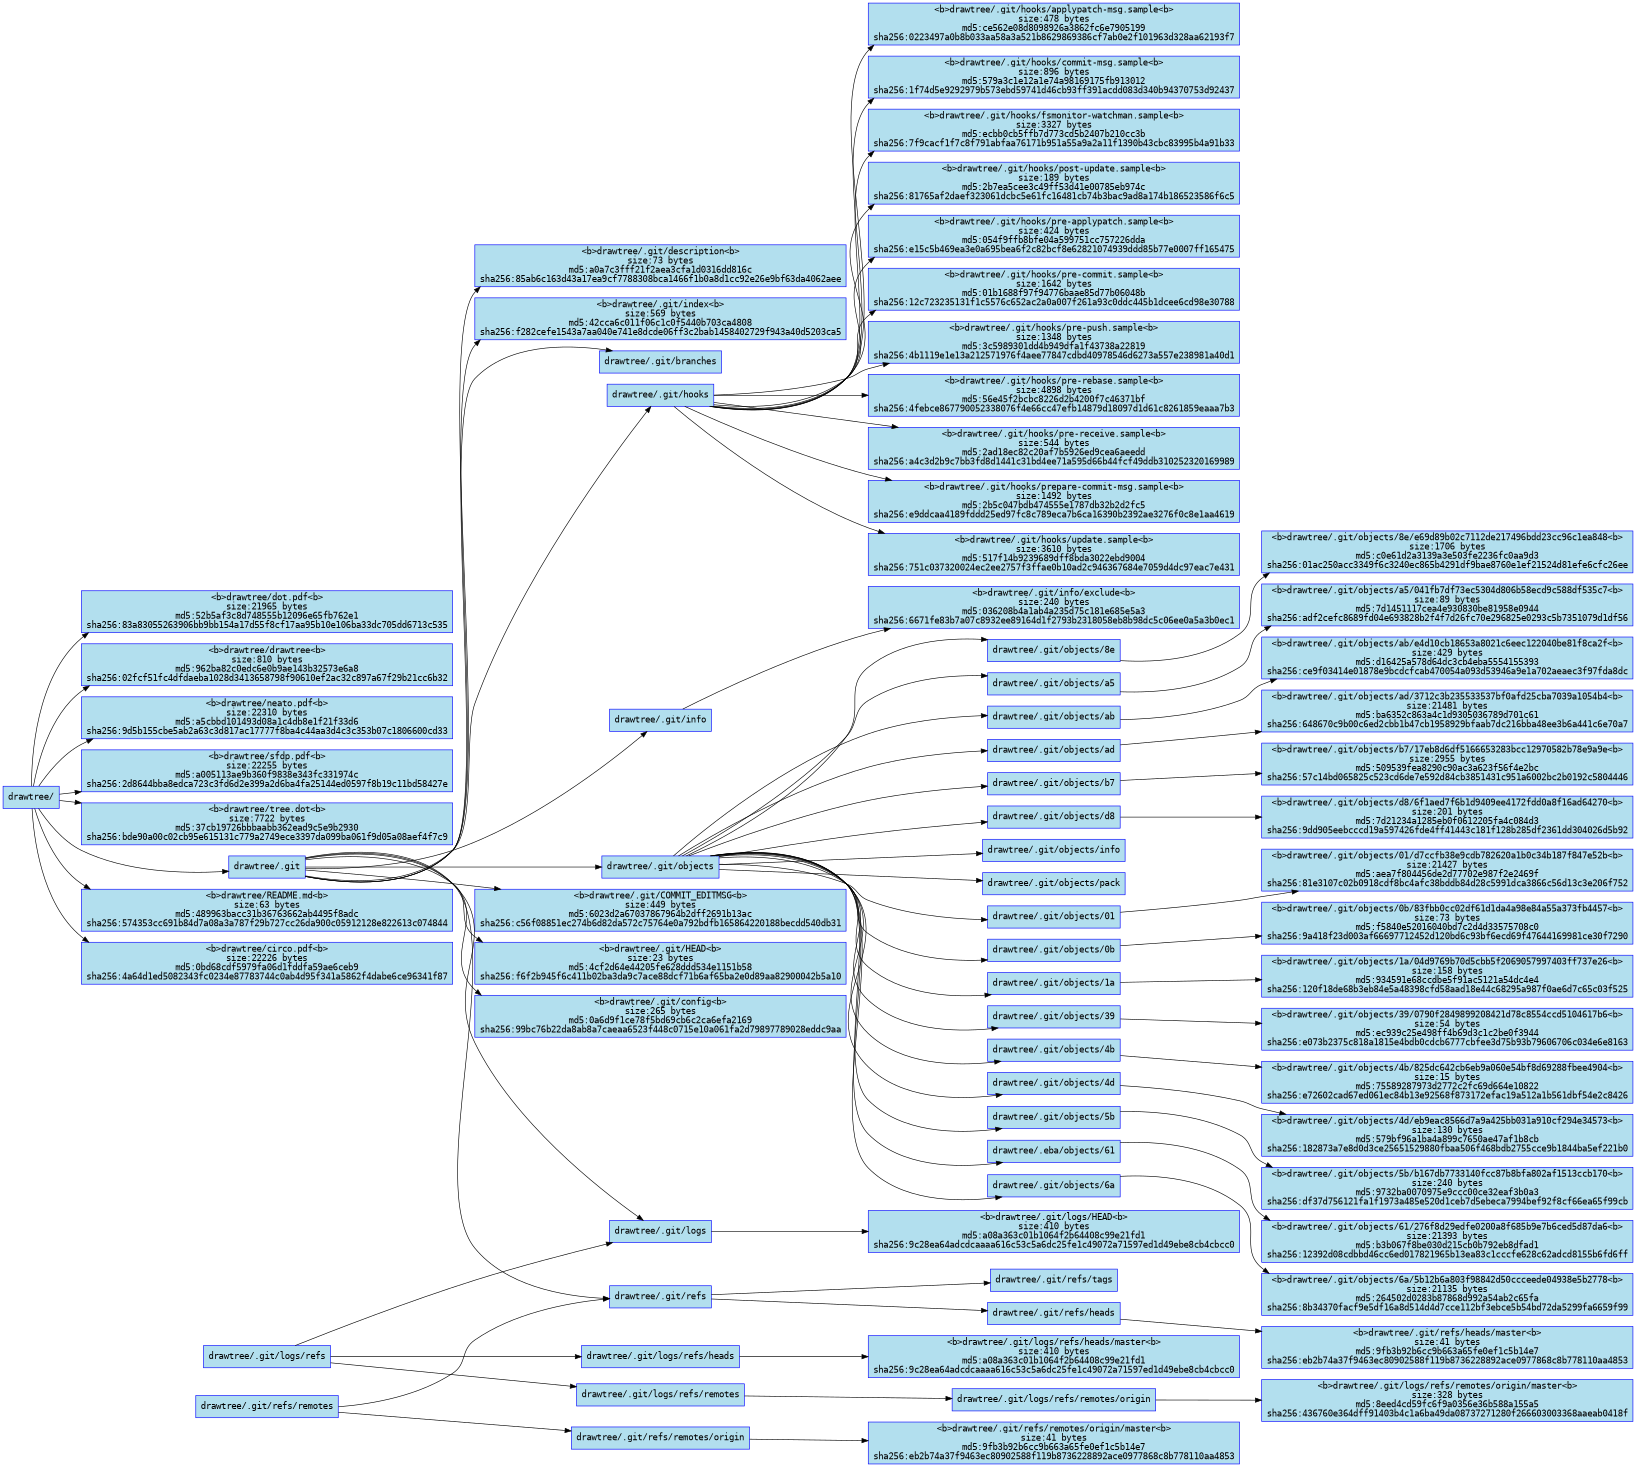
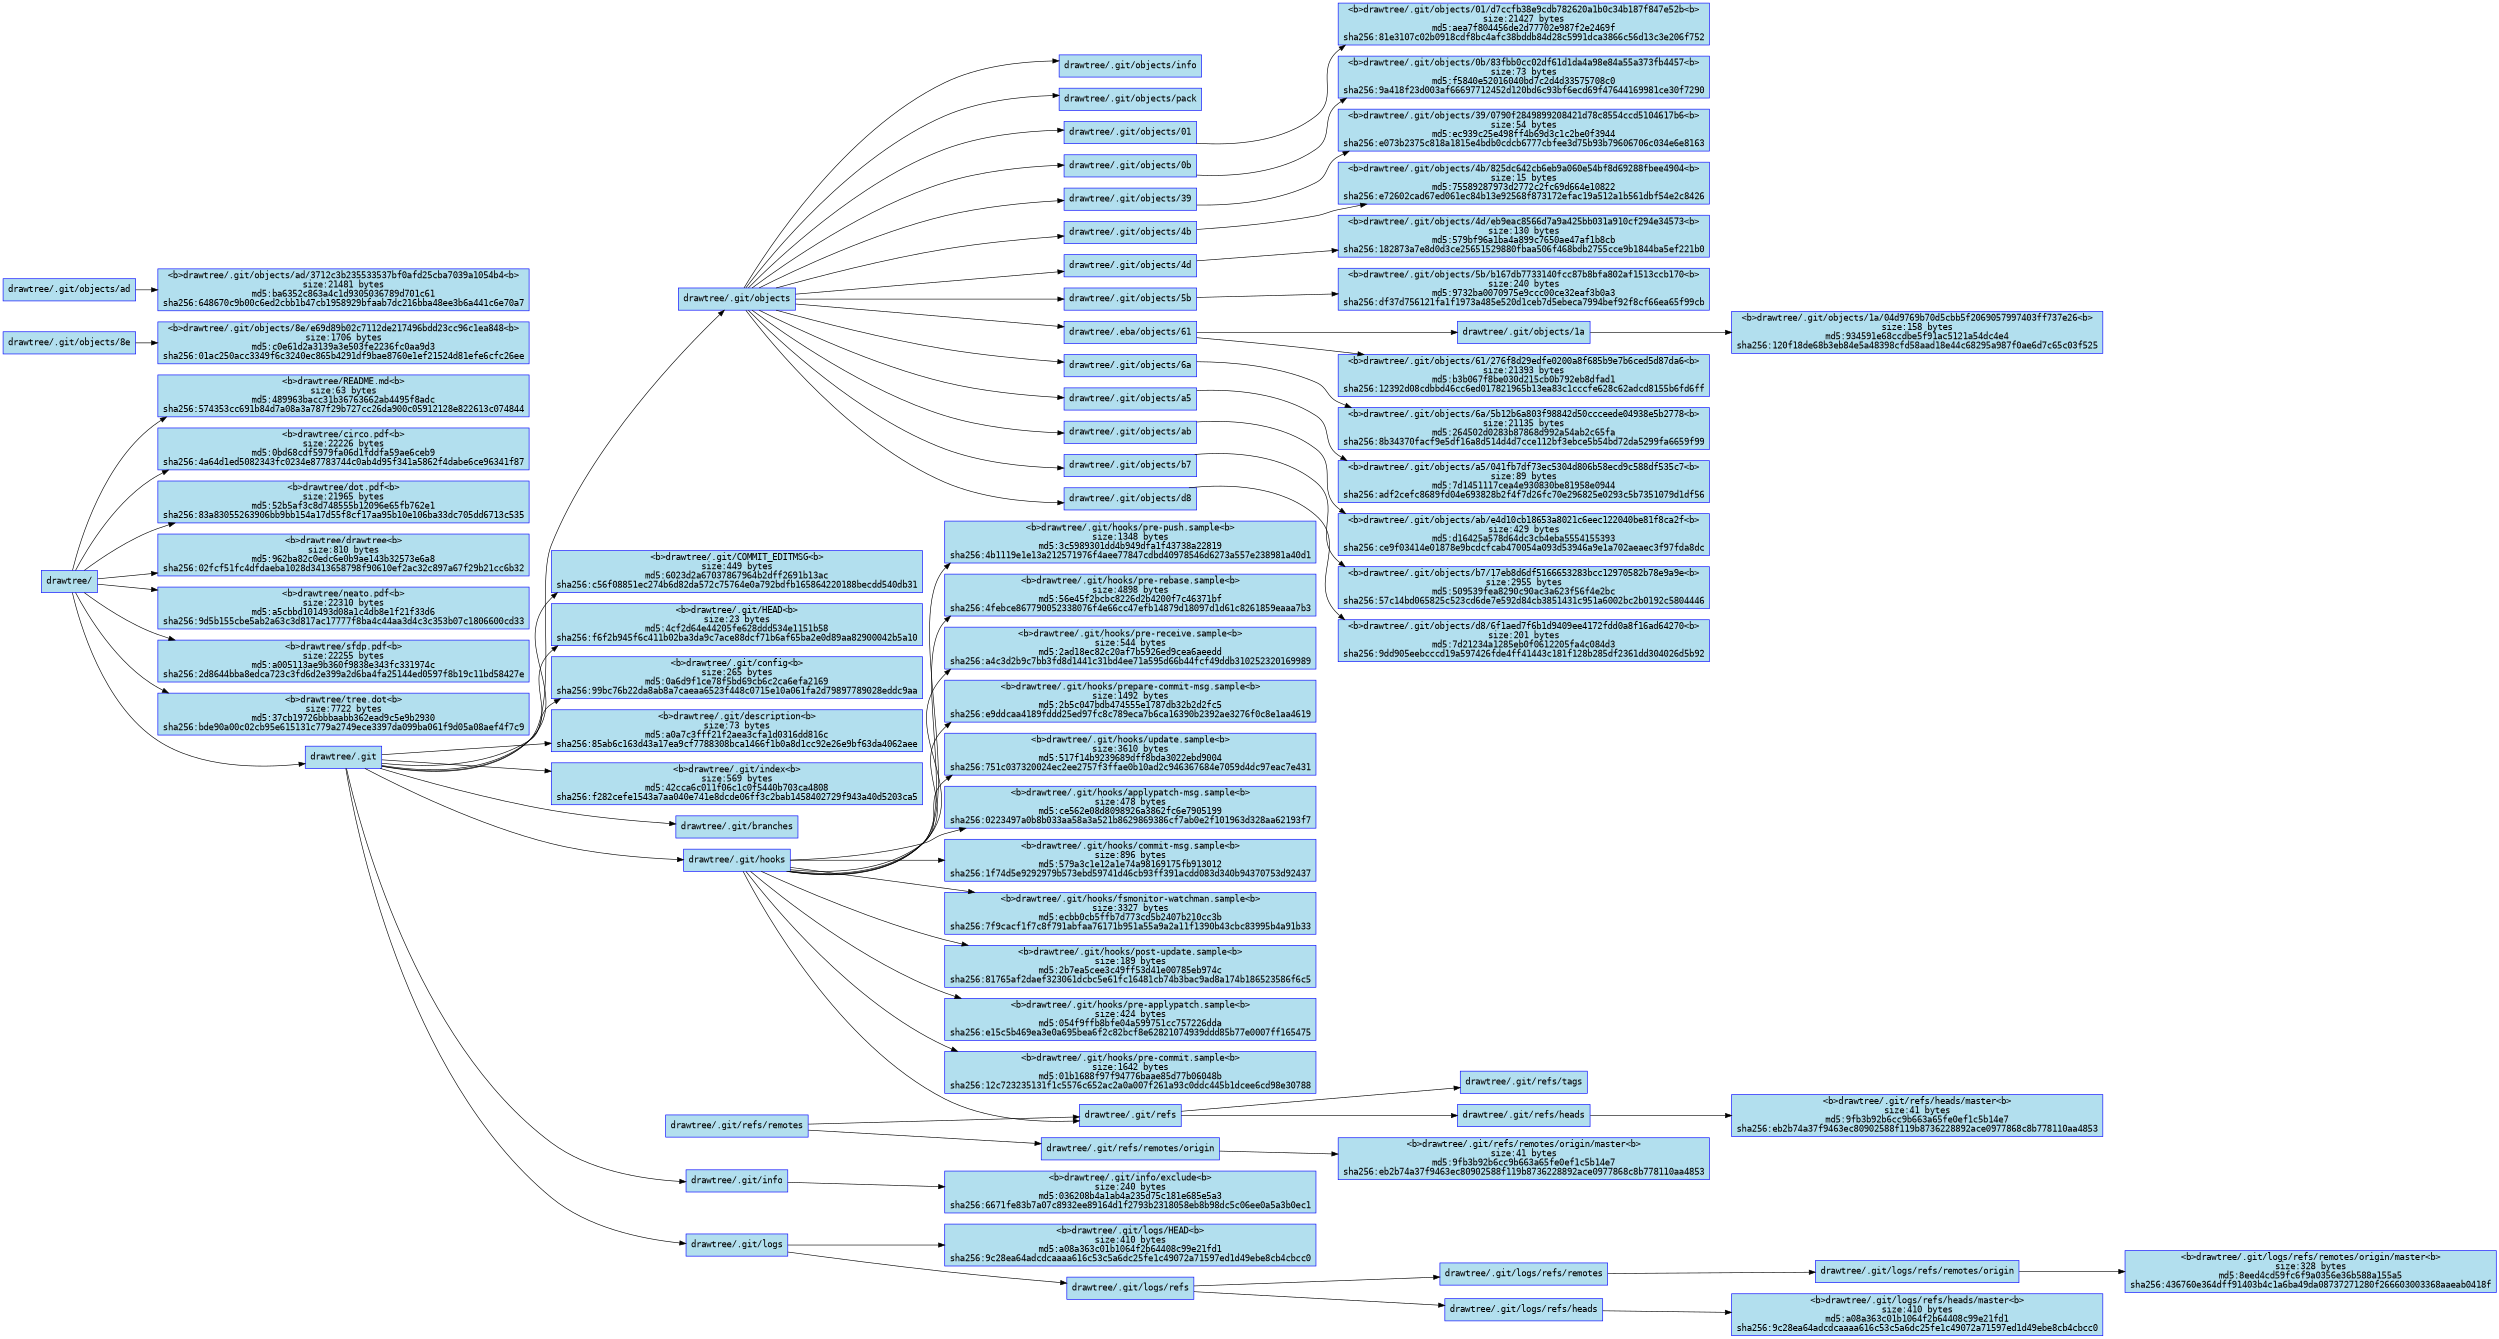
edge "drawtree/.git/objects" -> "drawtree/.git/objects/8e": removed
edge "drawtree/.git/objects" -> "drawtree/.git/objects/ad": removed
edge "drawtree/.git/objects" -> "drawtree/.git/objects/1a": now "drawtree/.eba/objects/61" -> "drawtree/.git/objects/1a"
edge "drawtree/.git" -> "drawtree/.git/refs": now "drawtree/.git/hooks" -> "drawtree/.git/refs"
edge "drawtree/.git/logs/refs" -> "drawtree/.git/logs": reversed
